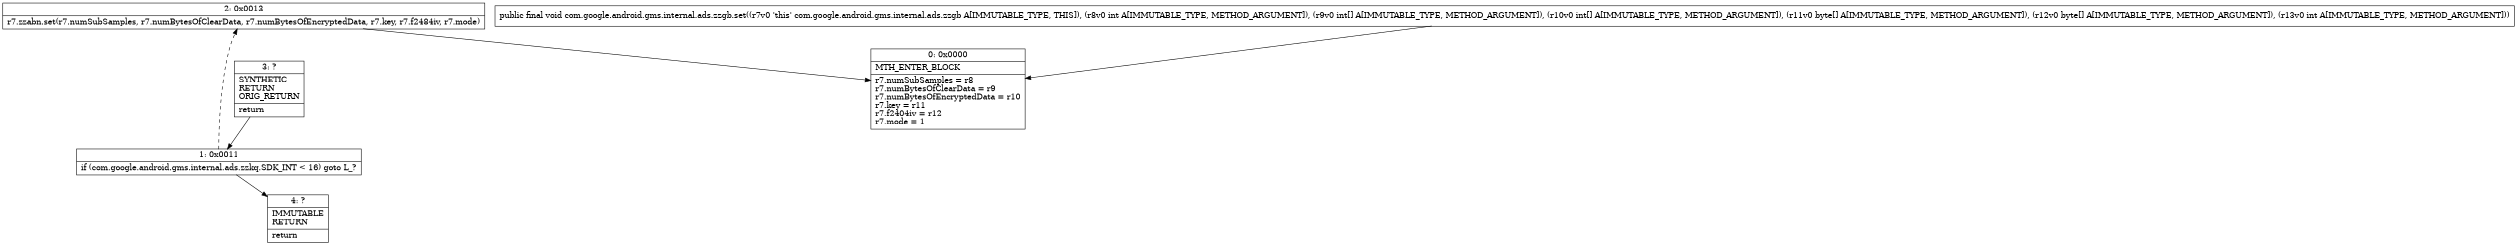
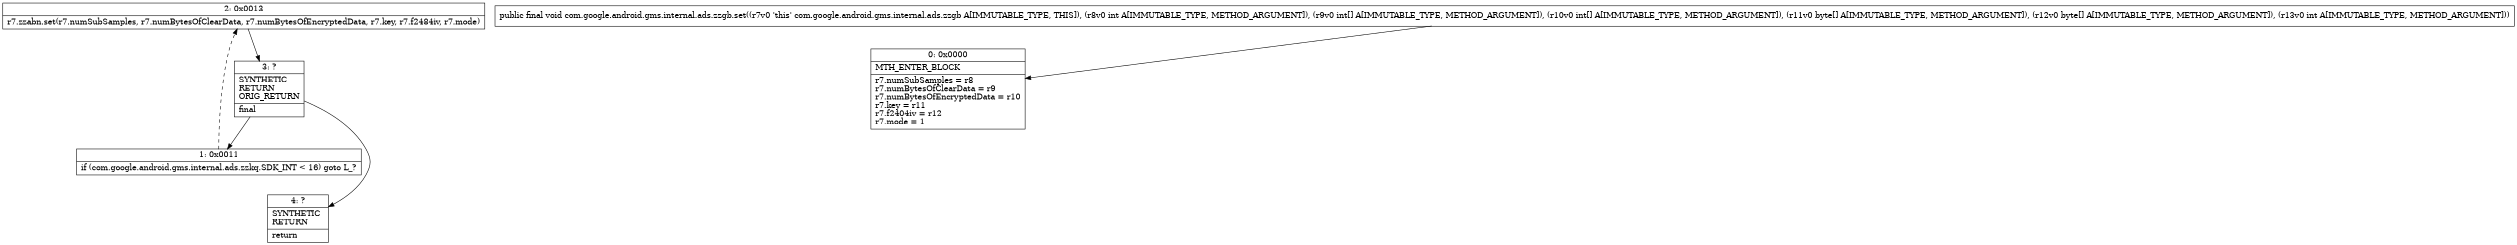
edge "2: 0x0013" -> "0: 0x0000": now "2: 0x0013" -> "3: ?"
node "3: ?": text "return" -> "final"
edge "1: 0x0011" -> "4: ?": now "3: ?" -> "4: ?"
node "4: ?": text "IMMUTABLE" -> "SYNTHETIC"
